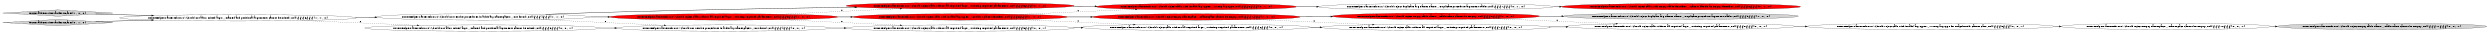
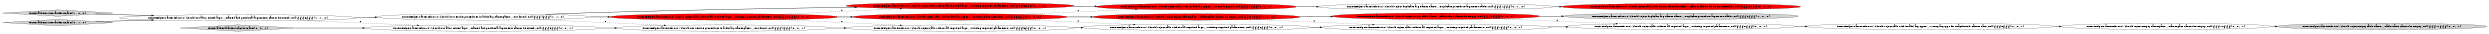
node "testInvalidRollbackToSnapshotCases['0', '0', '1']": added
